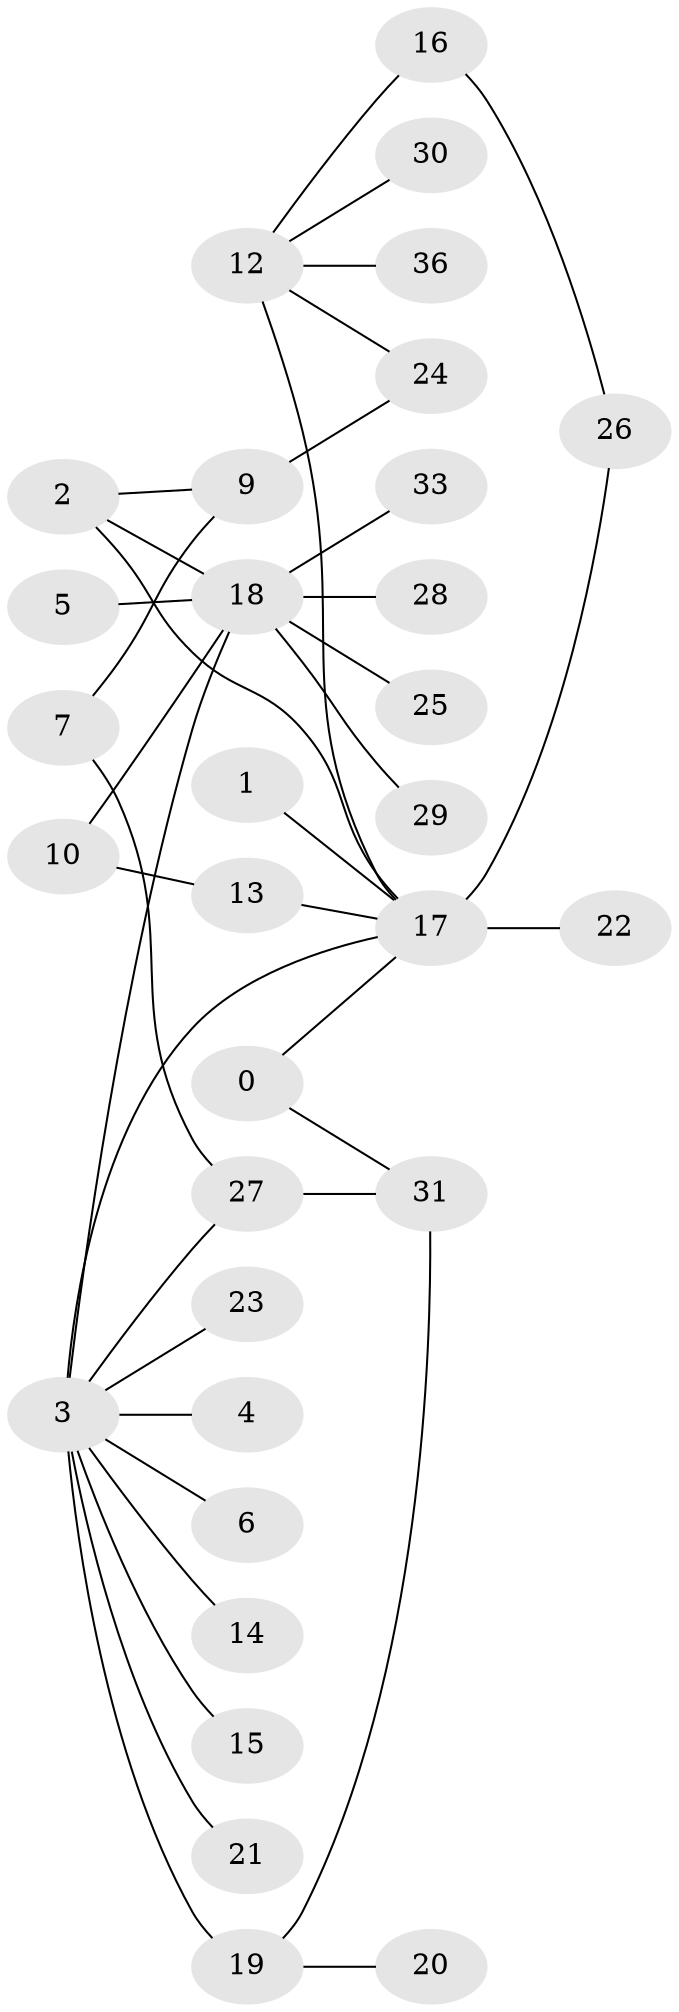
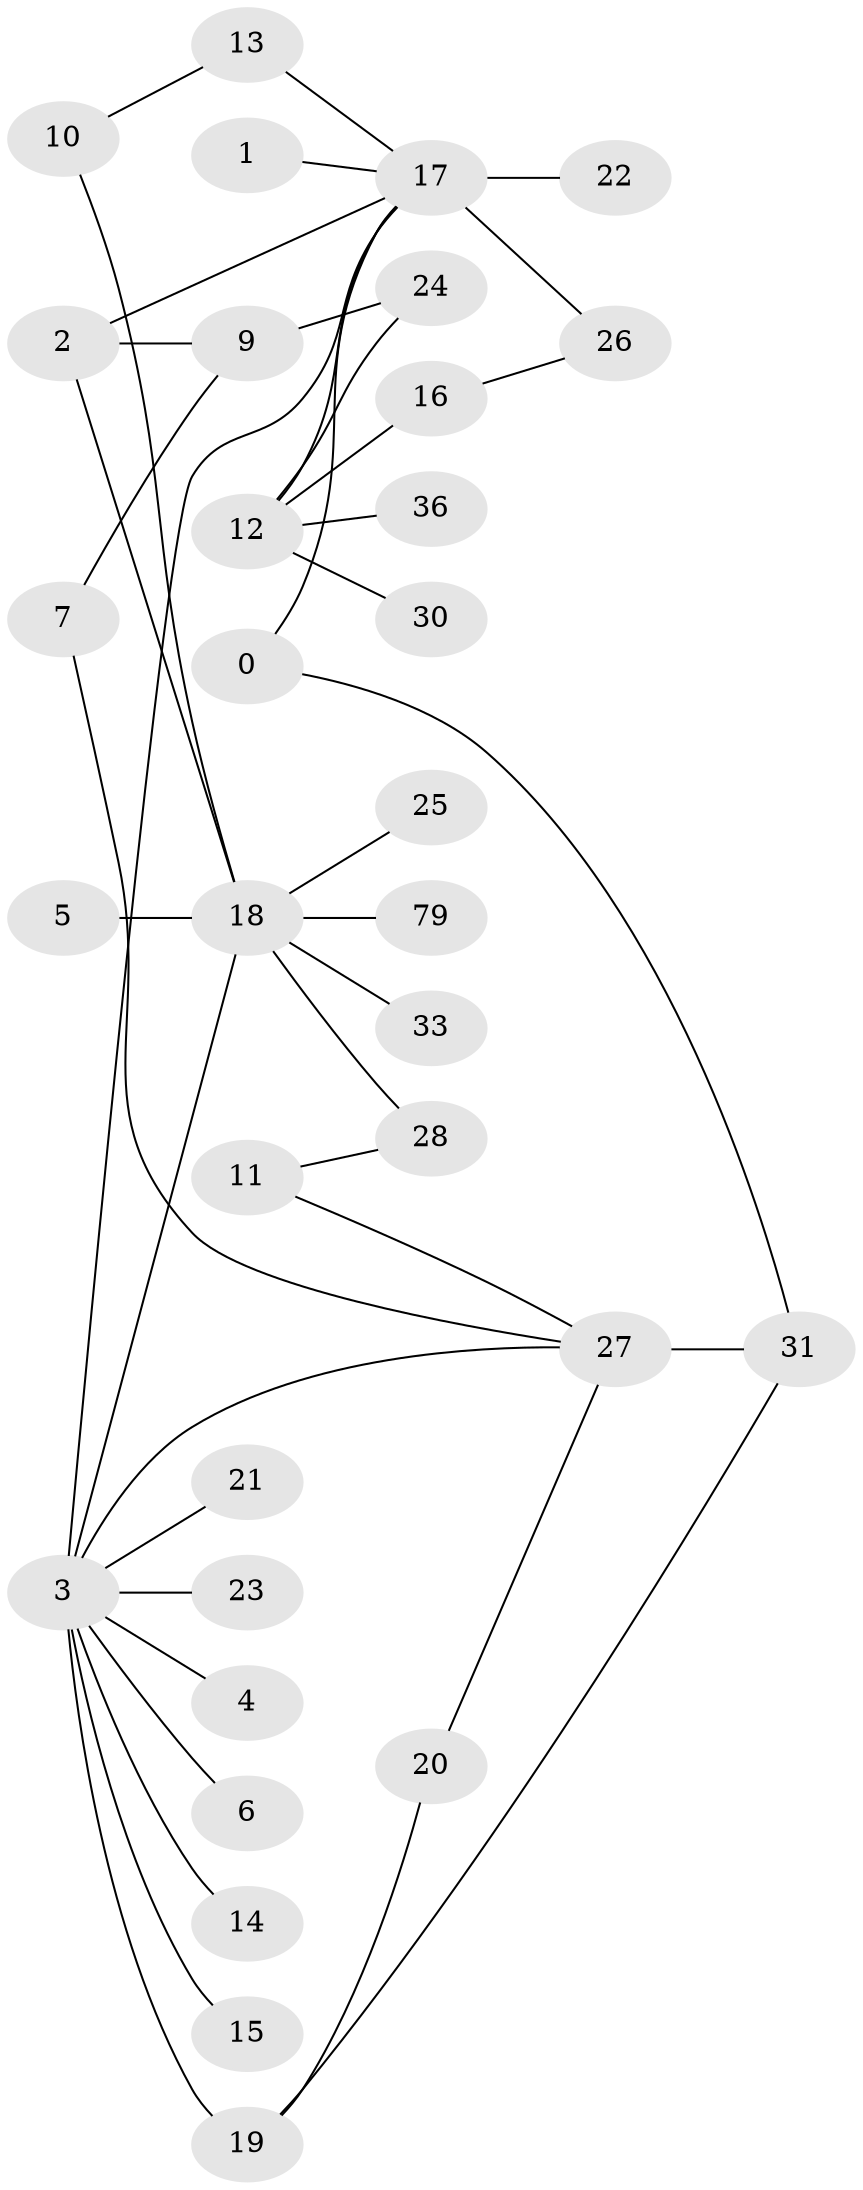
node "29": label "29" -> "79"
node "11": added
edge "27" -- "20": added
